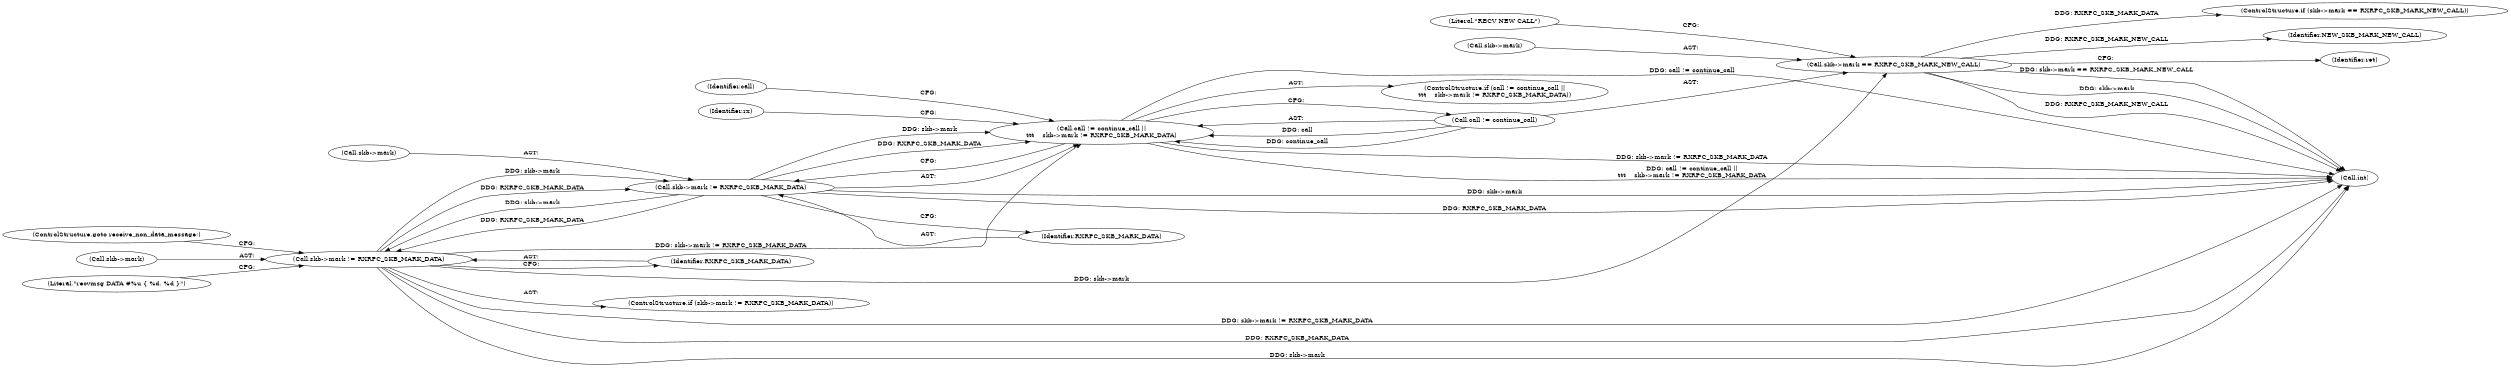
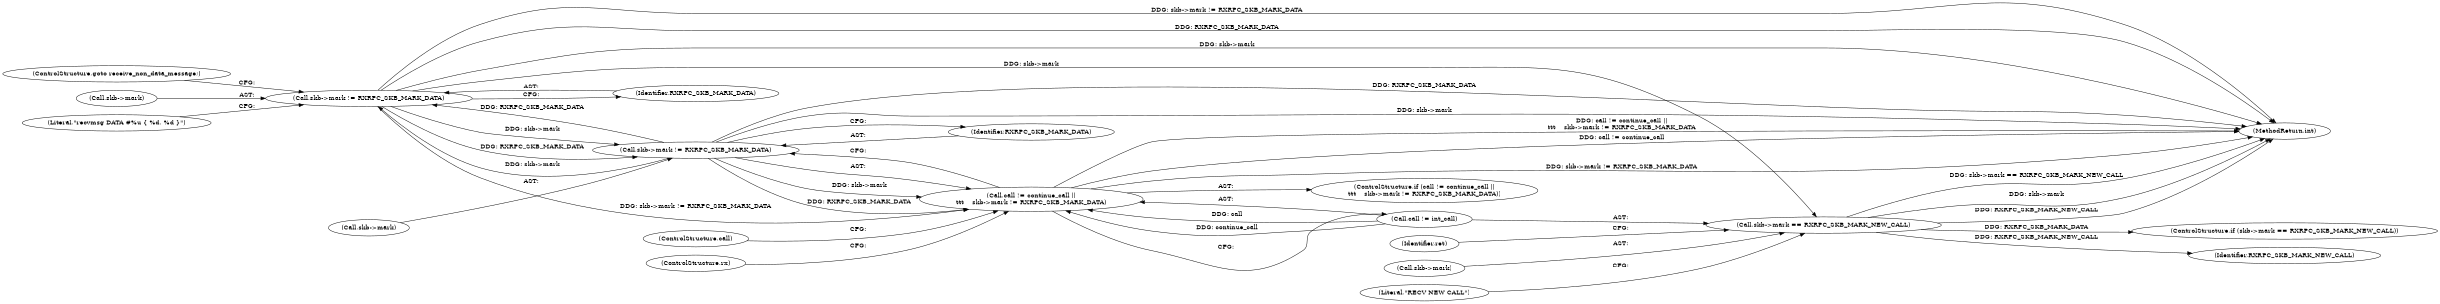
node "(Identifier,NEW_SKB_MARK_NEW_CALL)": label "(Identifier,NEW_SKB_MARK_NEW_CALL)" -> "(Identifier,RXRPC_SKB_MARK_NEW_CALL)"
edge "(Call,skb->mark == RXRPC_SKB_MARK_NEW_CALL)" -> "(Identifier,ret)": reversed
node "(Identifier,call)": label "(Identifier,call)" -> "(ControlStructure,call)"
node "(Identifier,rx)": label "(Identifier,rx)" -> "(ControlStructure,rx)"
node "(Call,call != continue_call)": label "(Call,call != continue_call)" -> "(Call,call != int_call)"
node "(Call,int)": label "(Call,int)" -> "(MethodReturn,int)"
node "(ControlStructure,if (skb->mark != RXRPC_SKB_MARK_DATA))": removed
